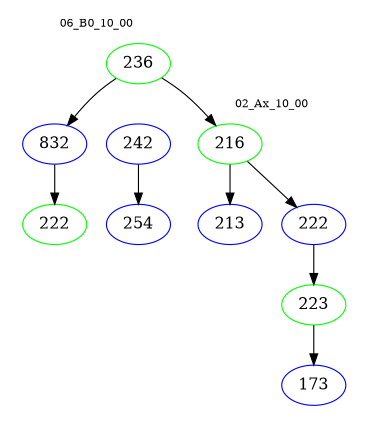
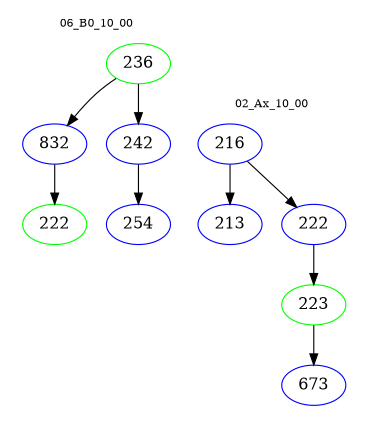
edge "236" -> "216": now "236" -> "242"
node "216": color green -> blue
node "173": label "173" -> "673"
